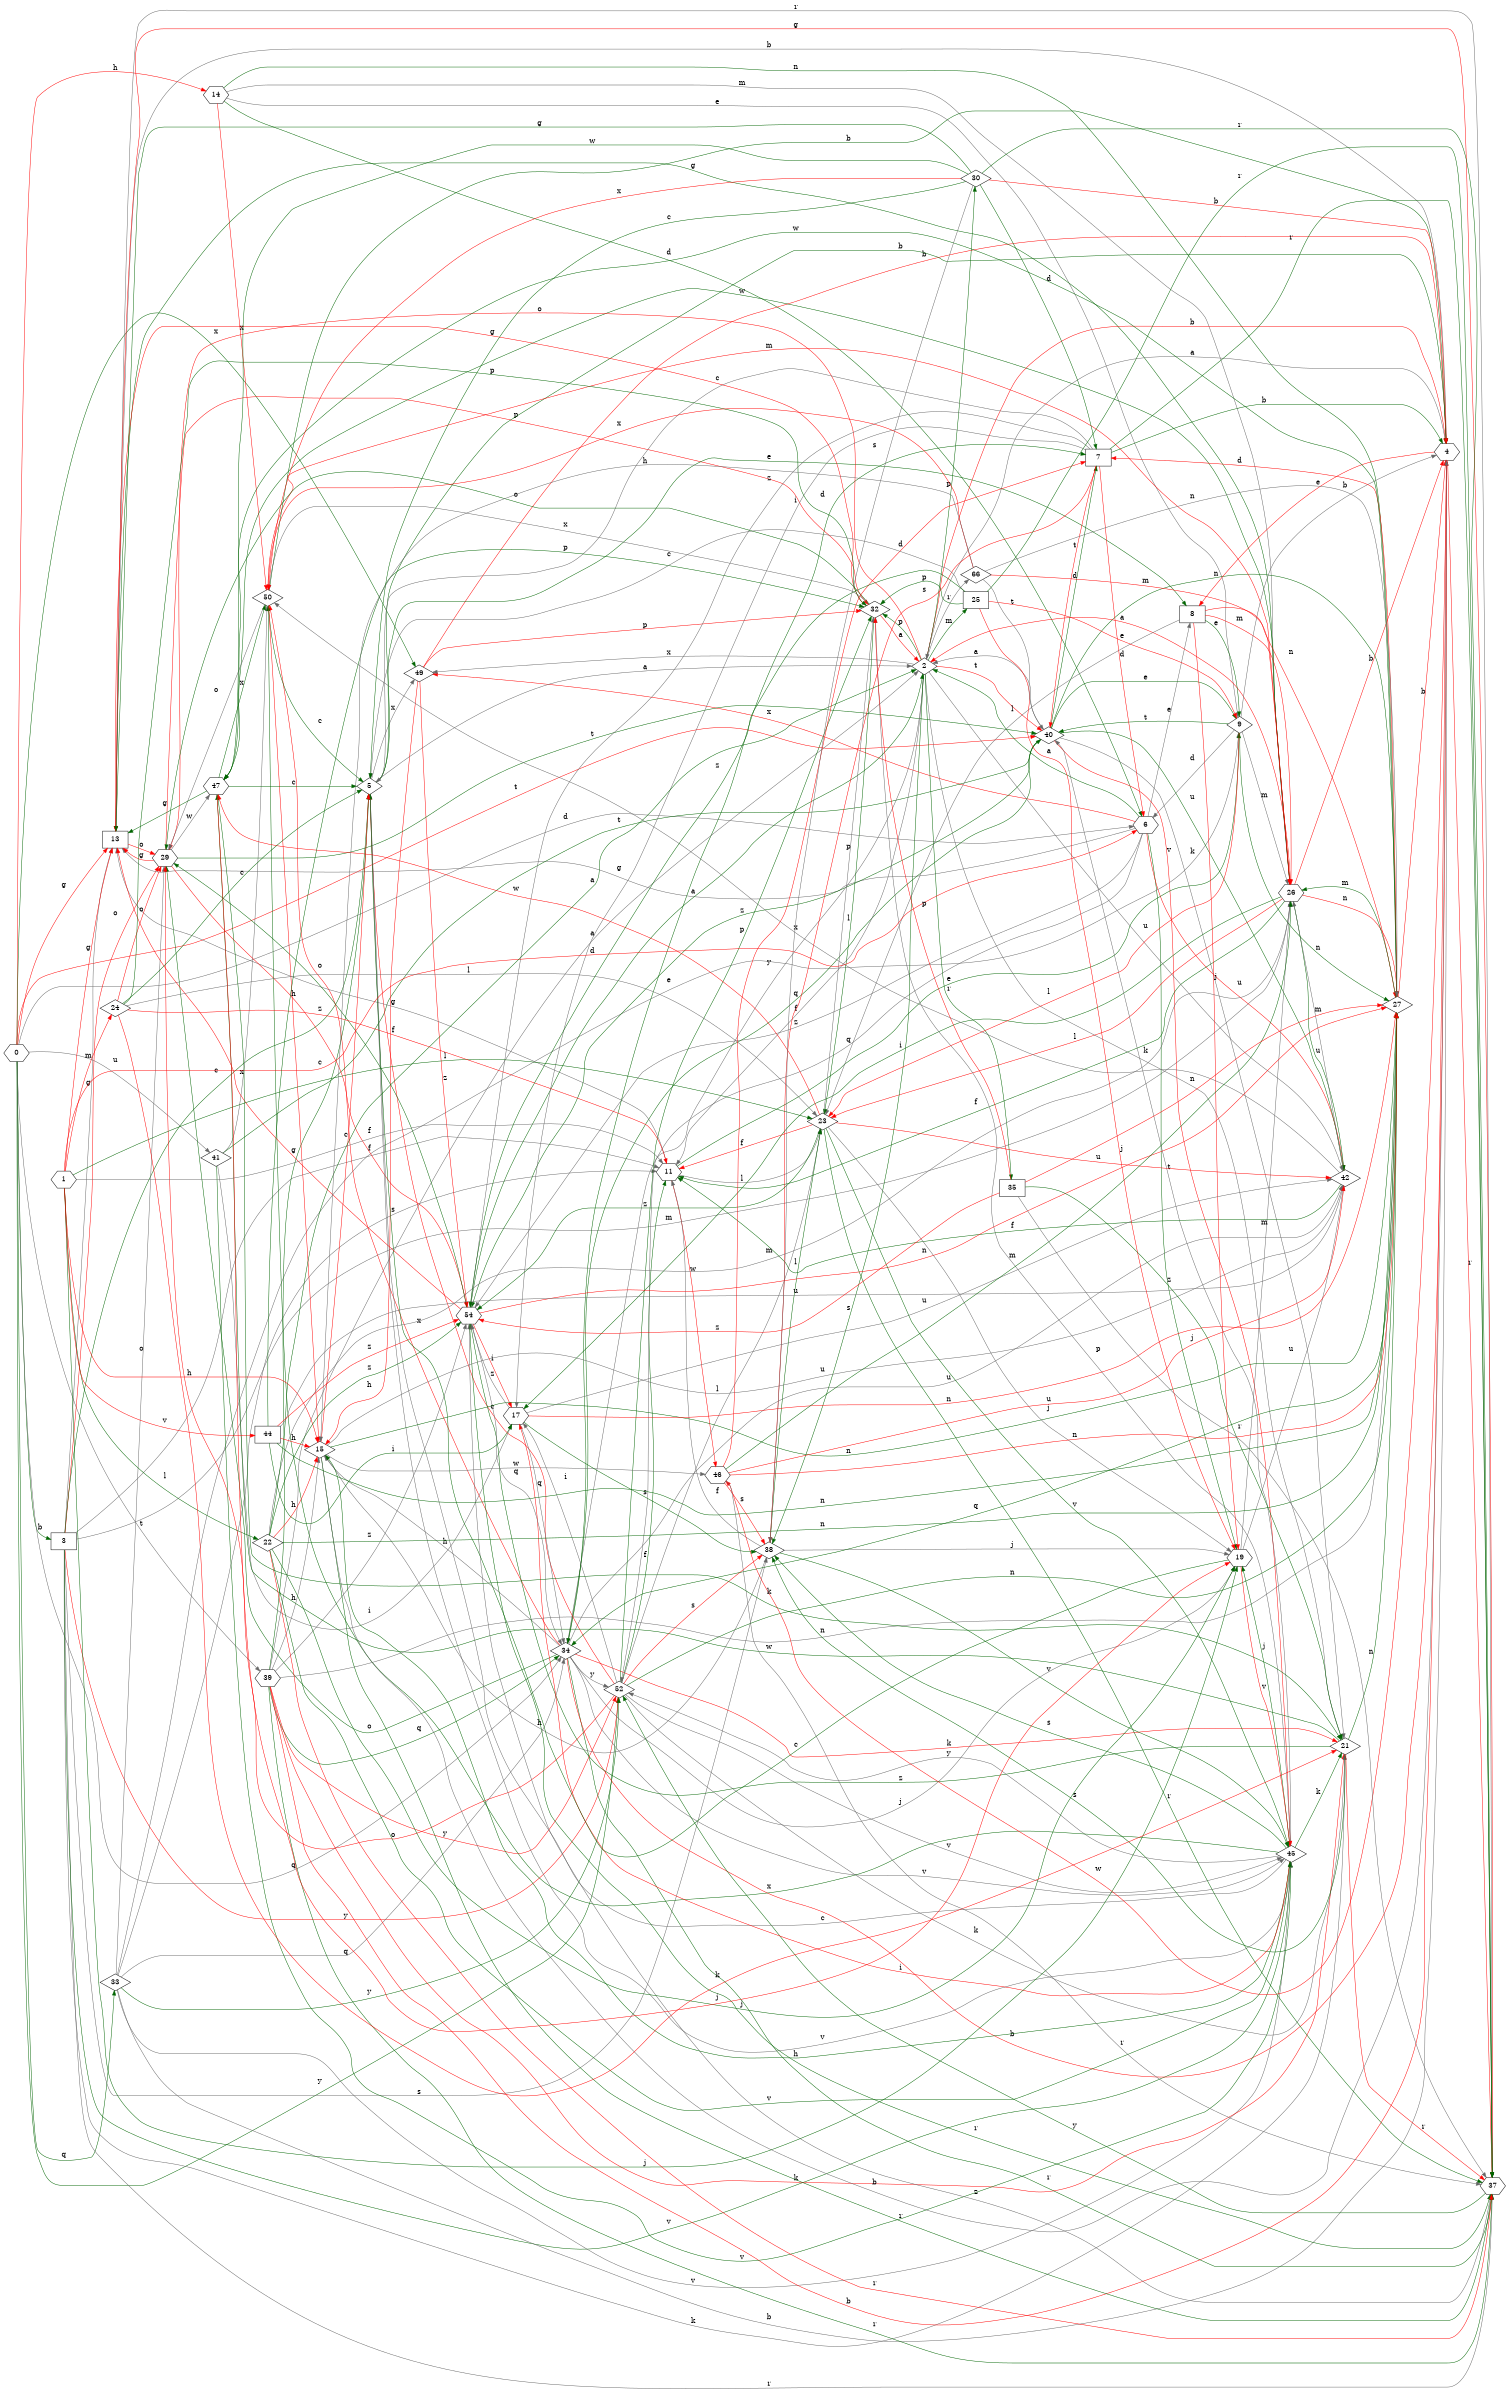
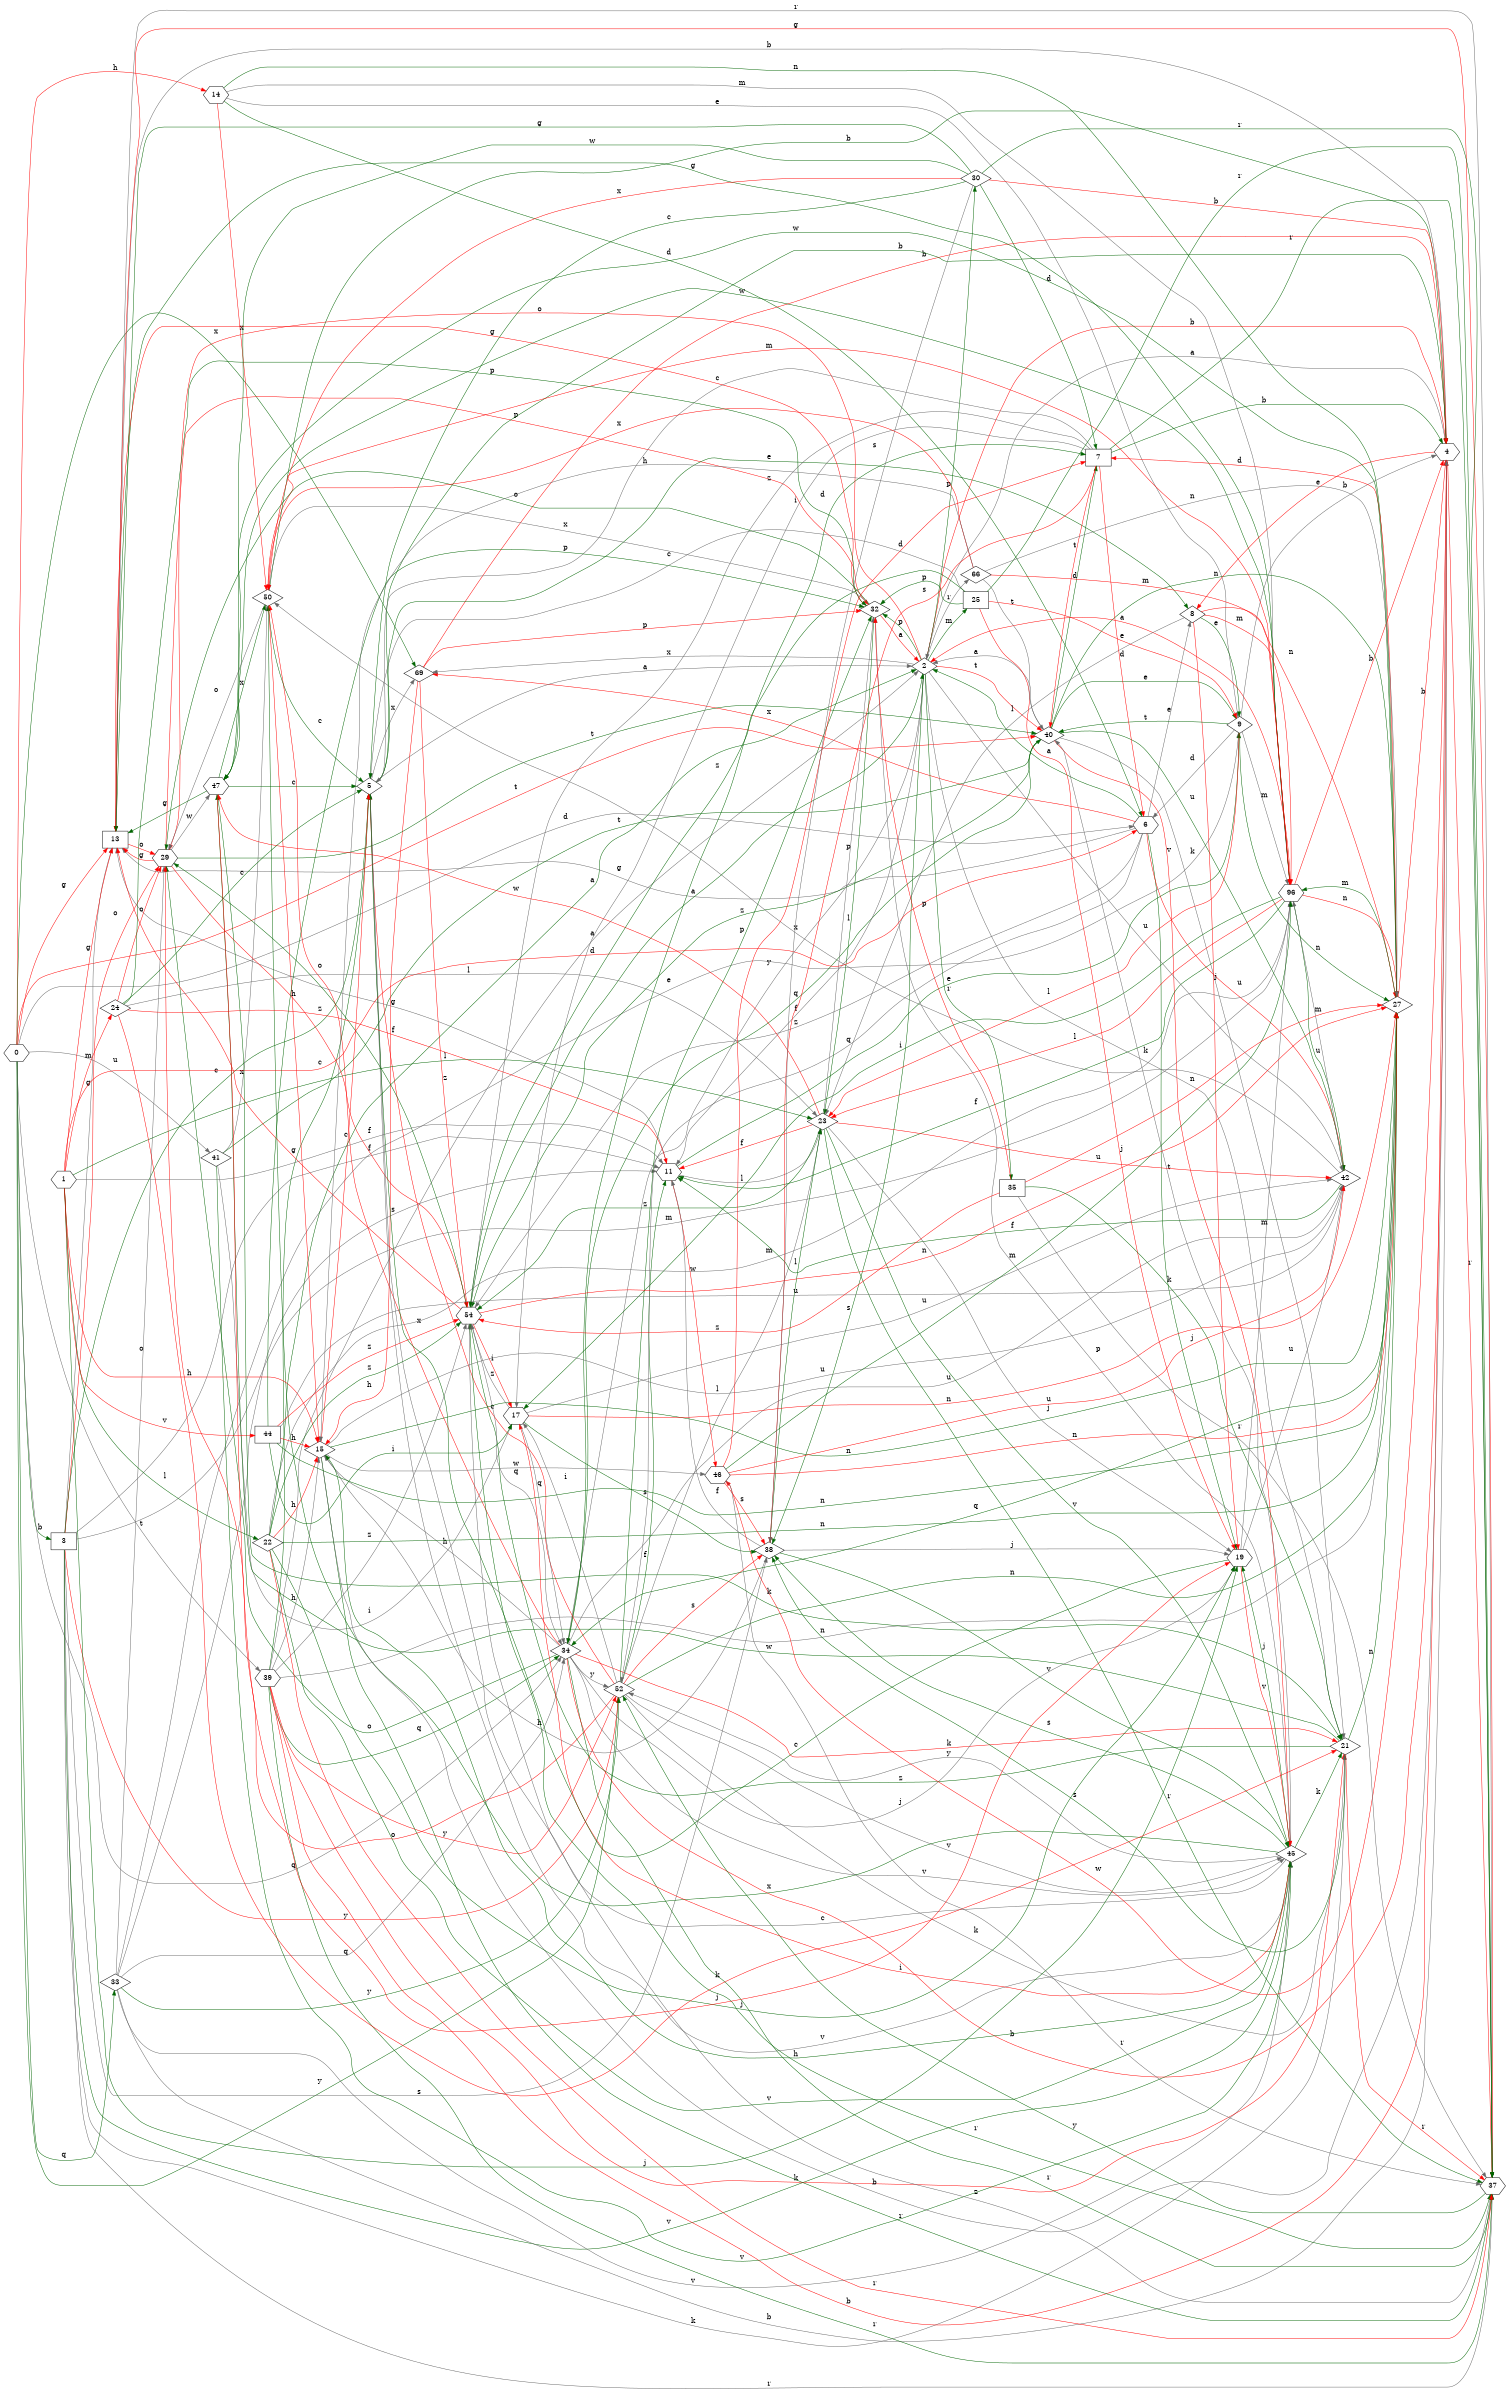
node "8": shape box -> diamond
node "49": label "49" -> "69"
node "26": label "26" -> "96"
edge "35" -> "21": label "z" -> "k"
